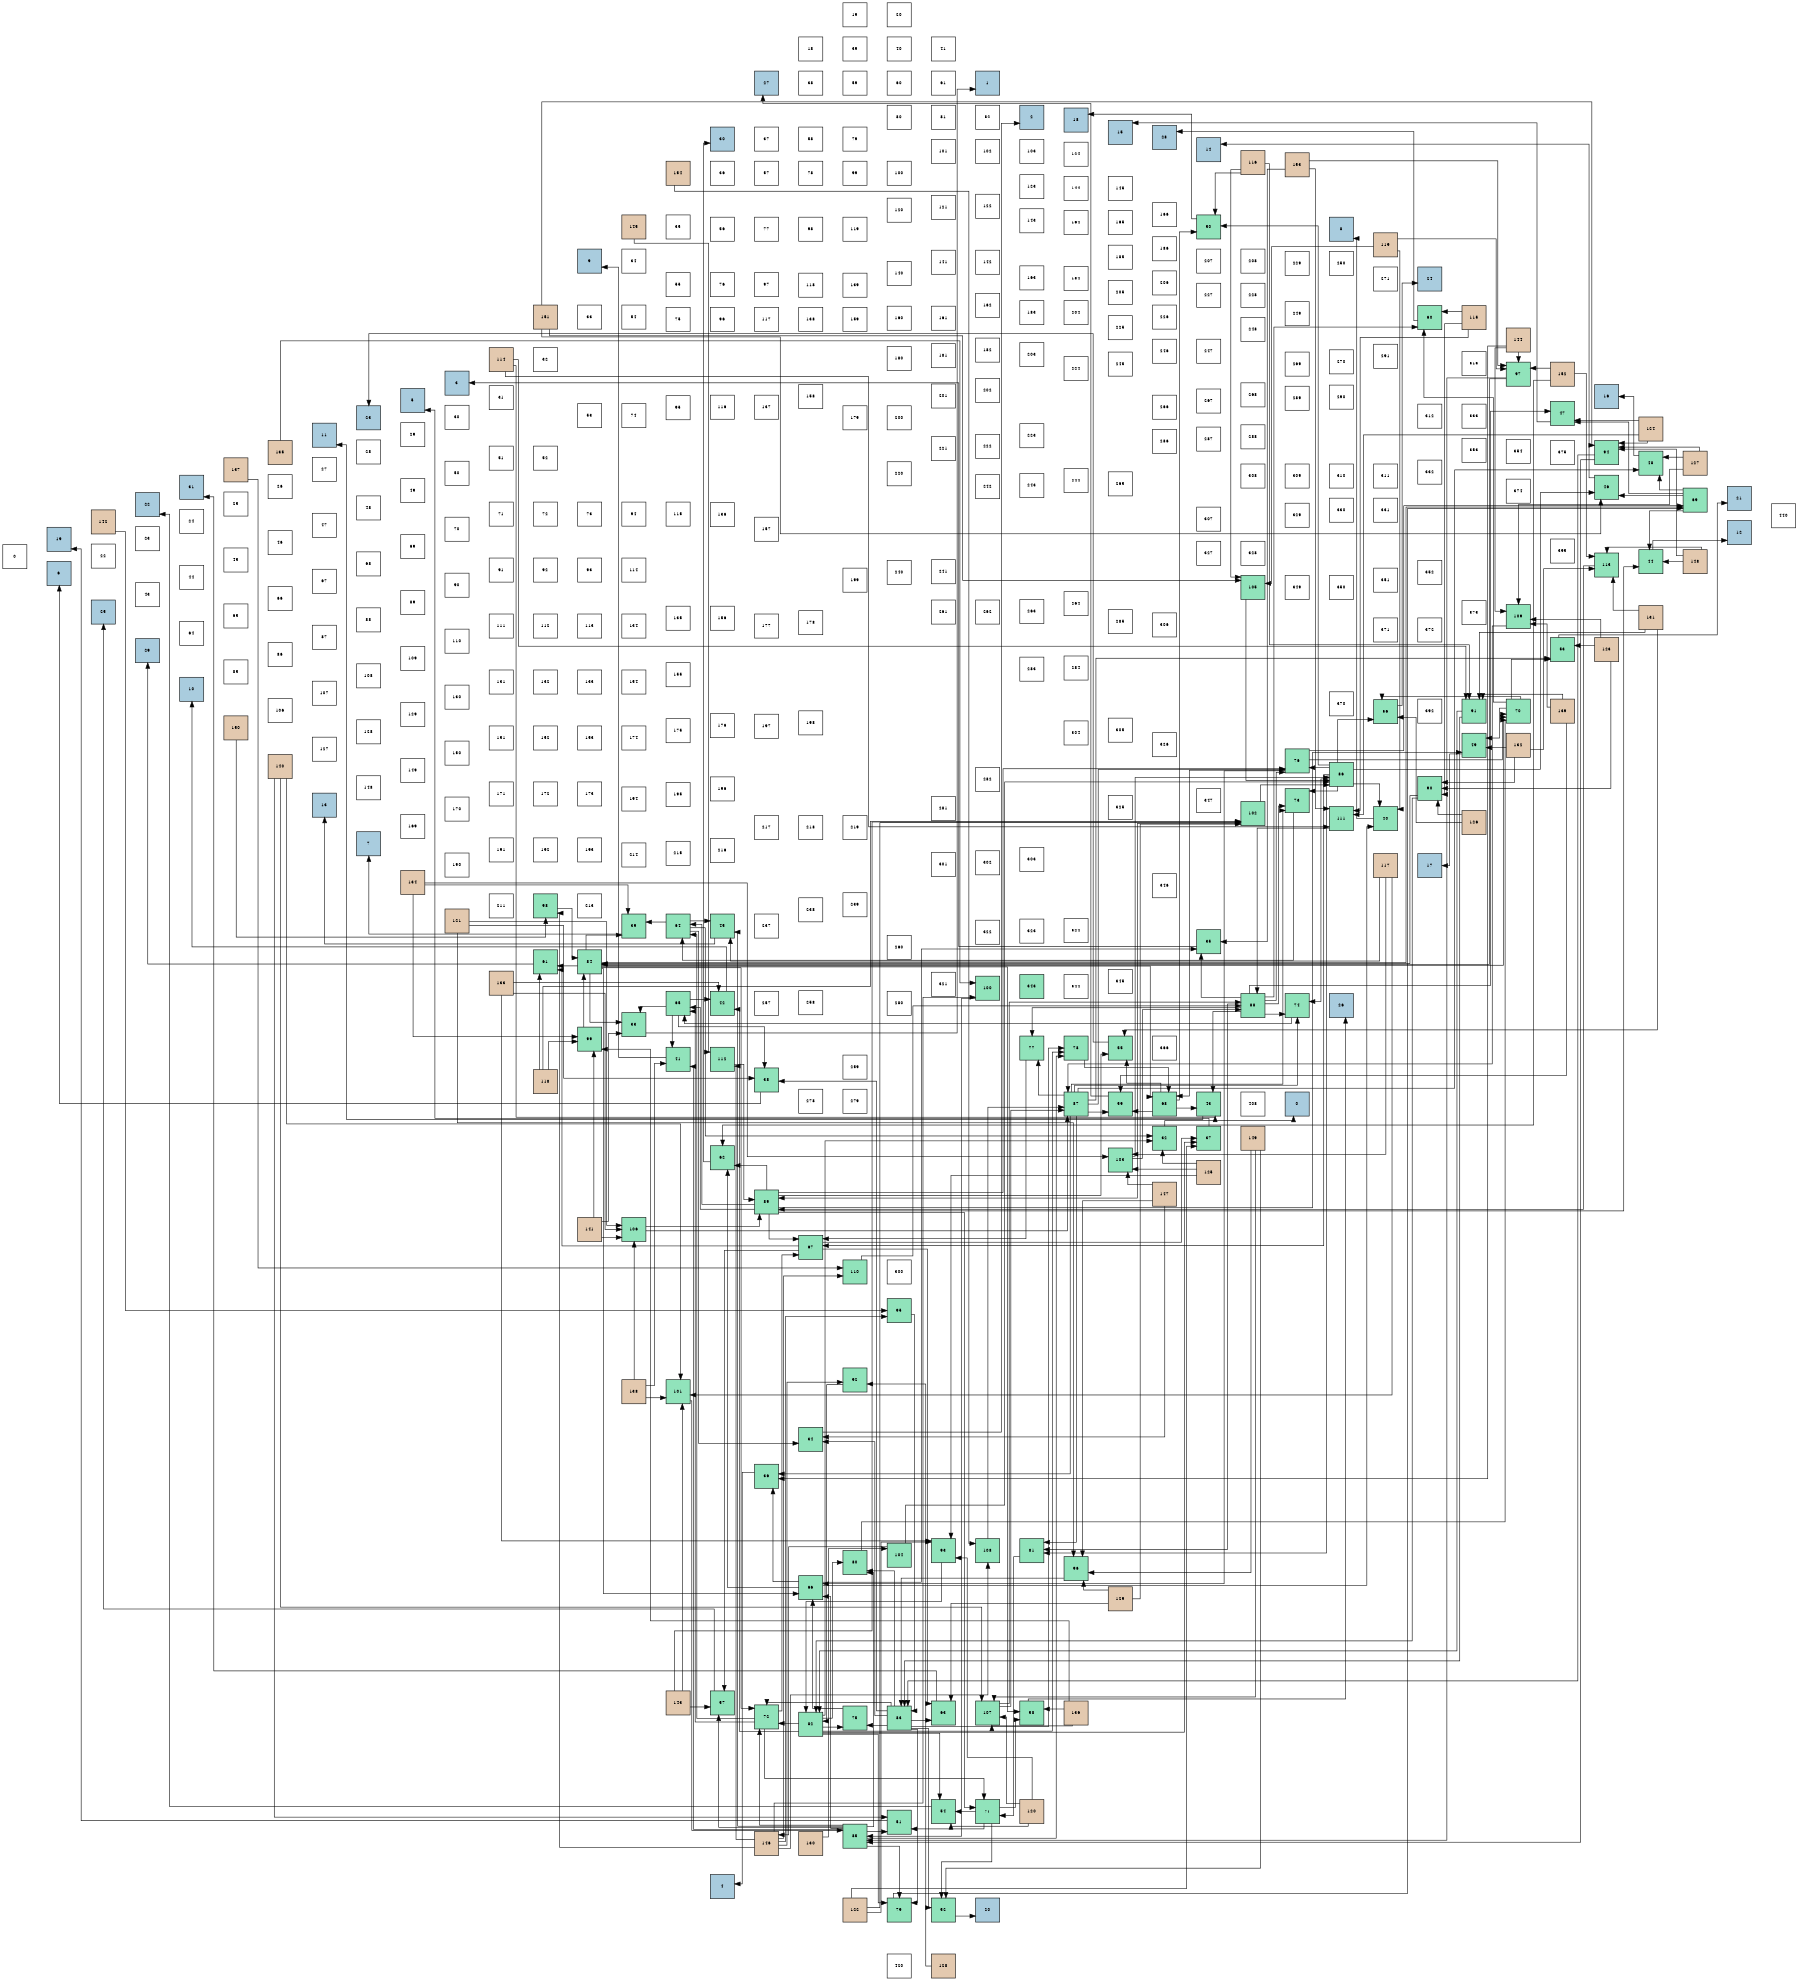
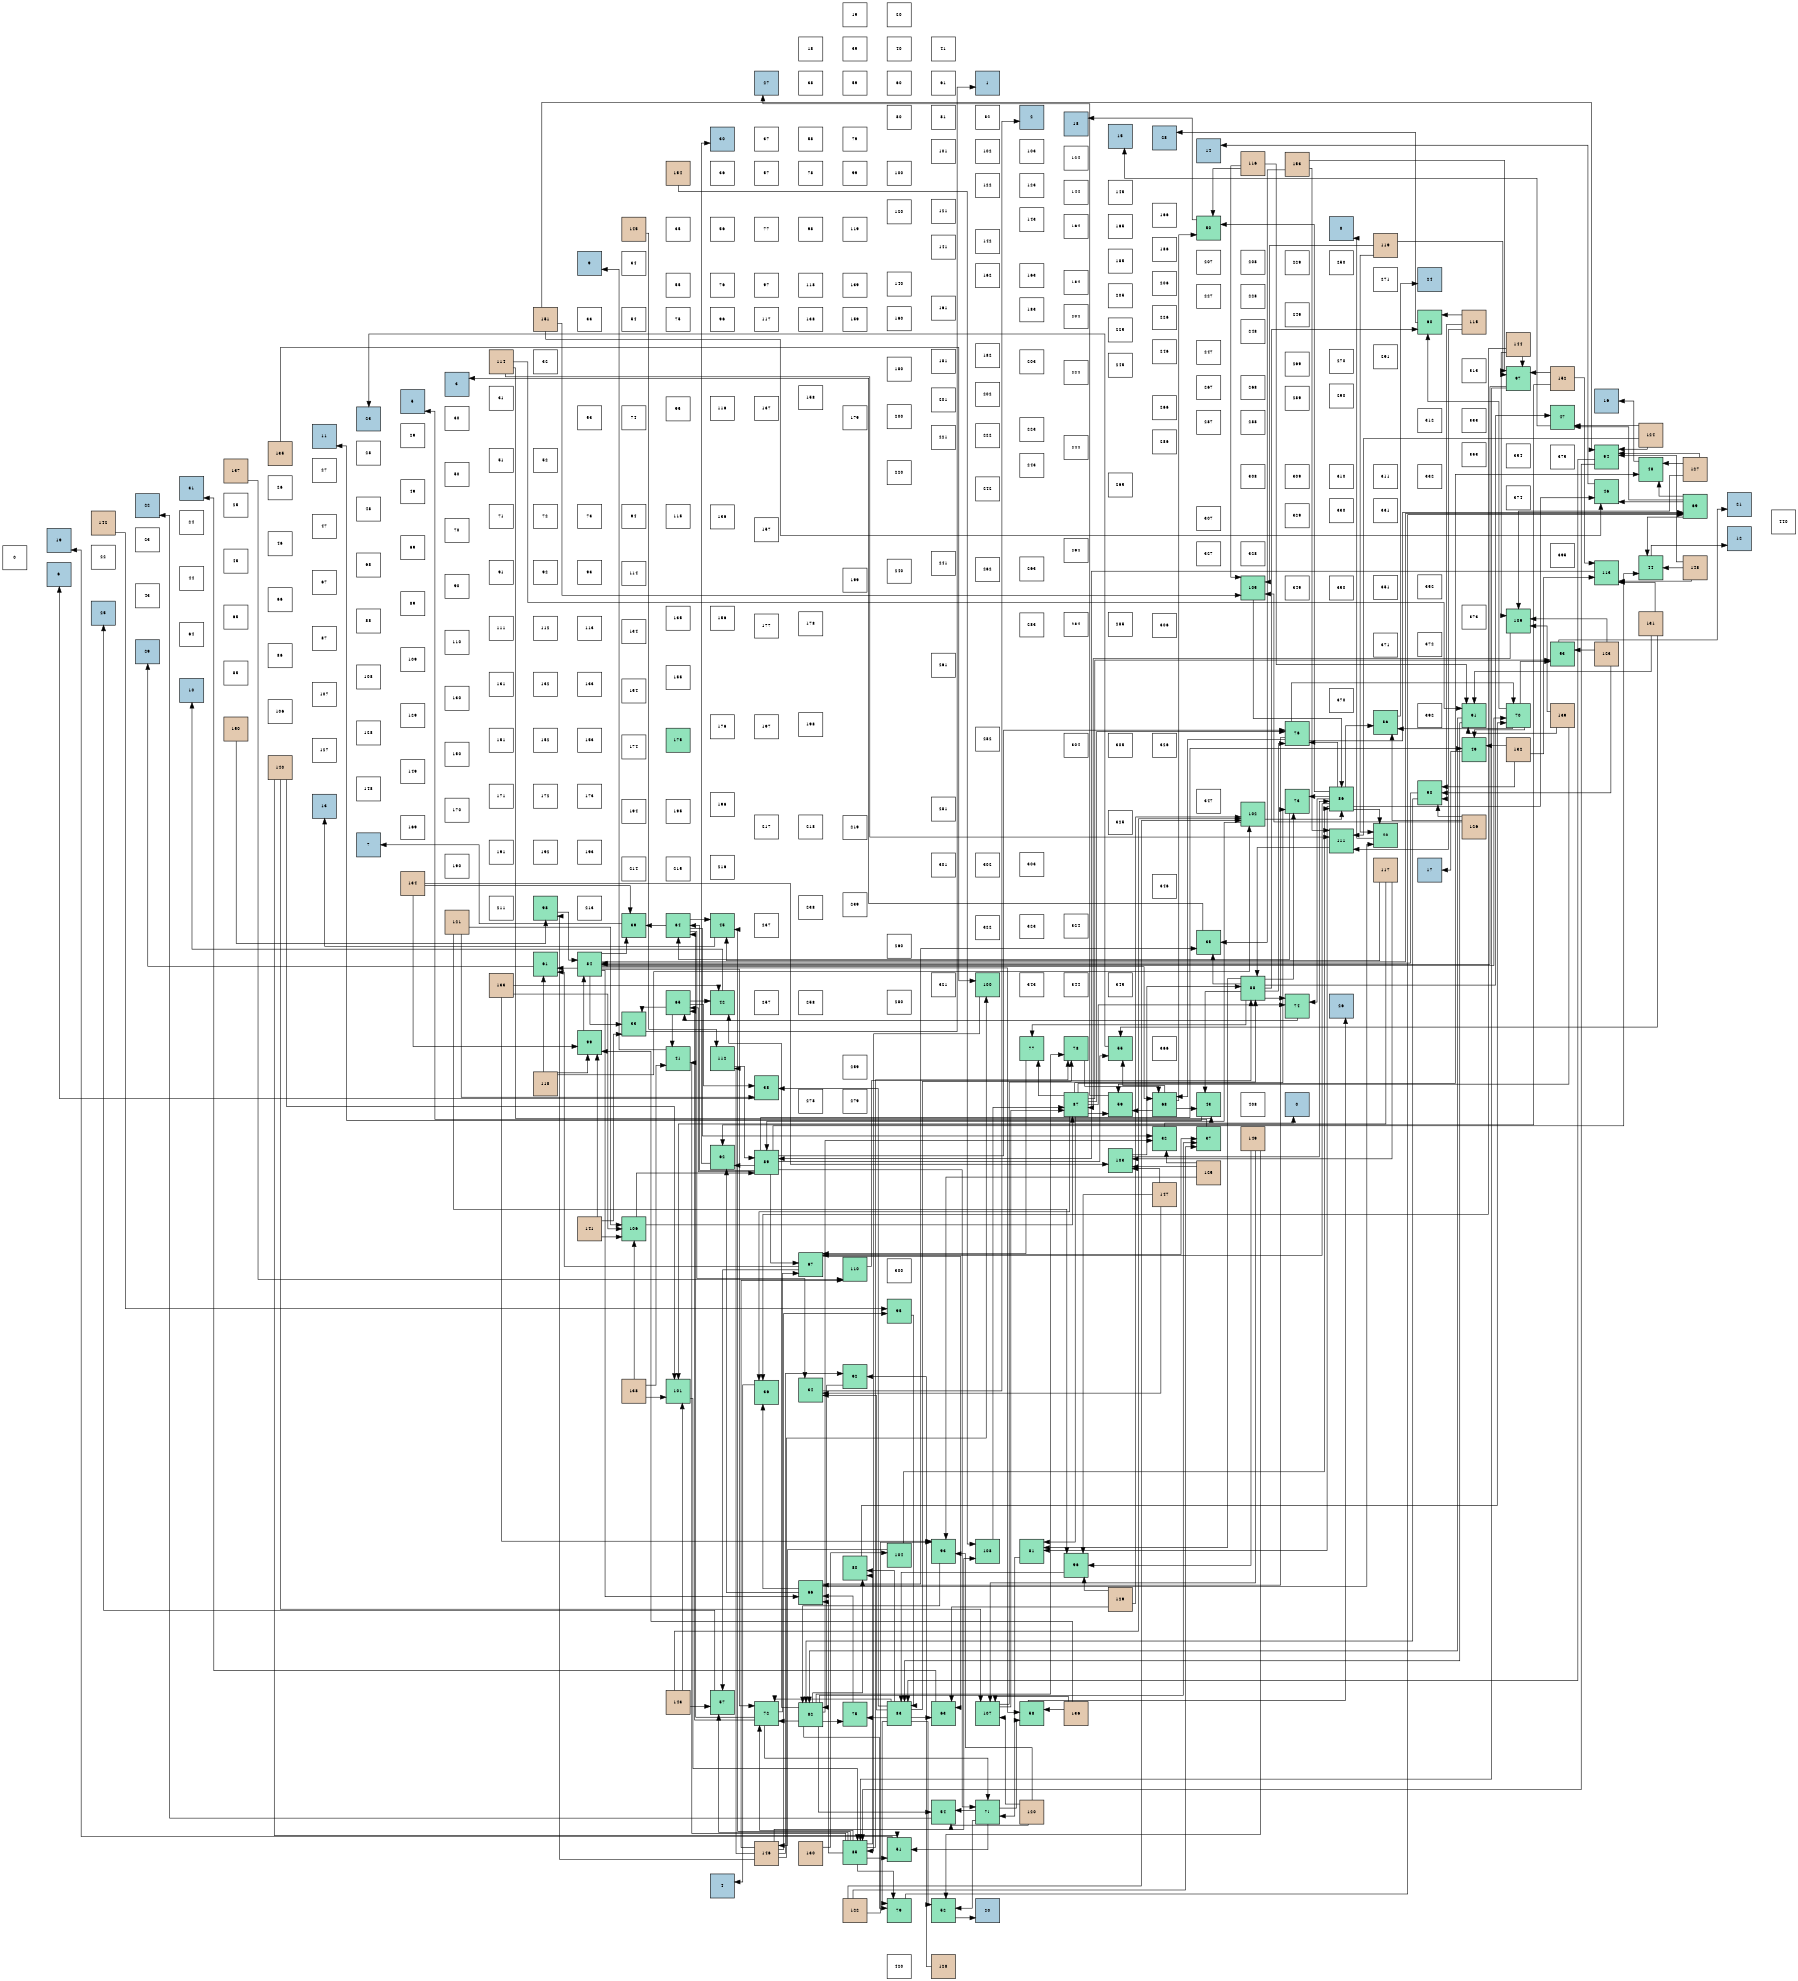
node "175": fillcolor #ffffff -> #91e3bb
edge "126" -> "105": added
node "343": fillcolor #91e3bb -> #ffffff
